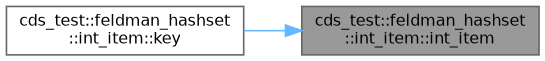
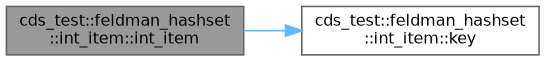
edge "cds_test::feldman_hashset ::int_item::key" -> "cds_test::feldman_hashset ::int_item::int_item": reversed
